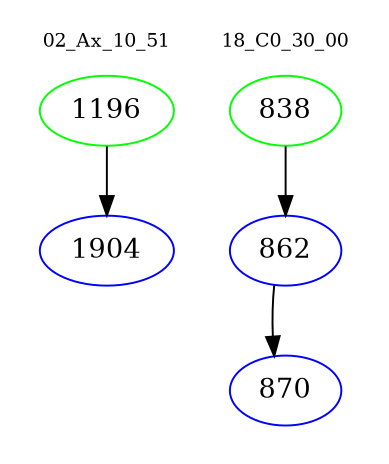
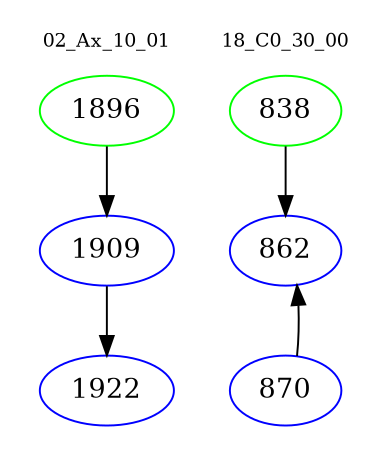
cluster "02_Ax_10_51": label "02_Ax_10_51" -> "02_Ax_10_01"
node "1196": label "1196" -> "1896"
node "1904": label "1904" -> "1909"
edge "862" -> "870": reversed
node "1922": added
